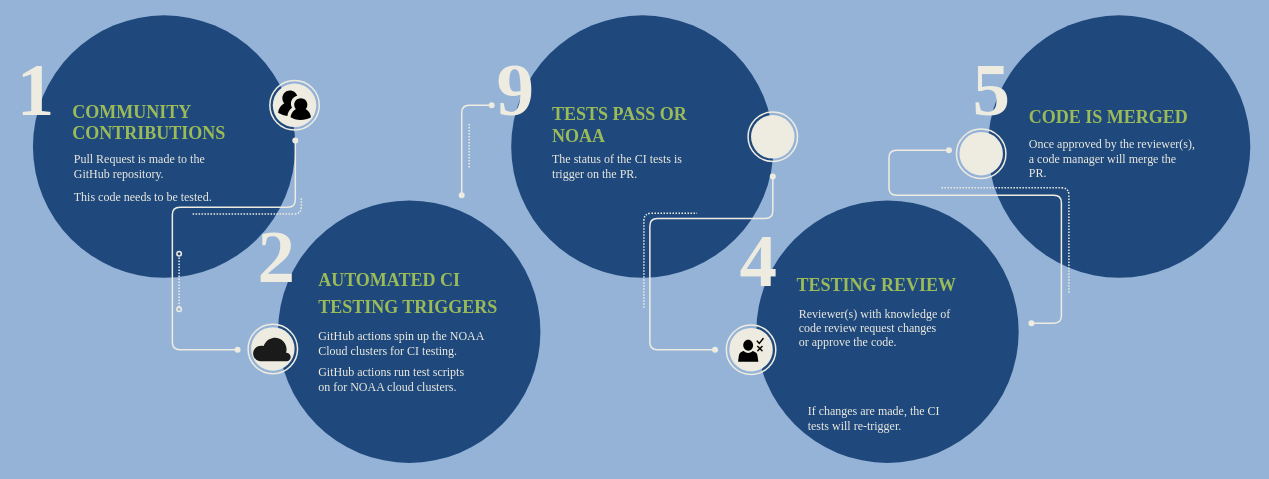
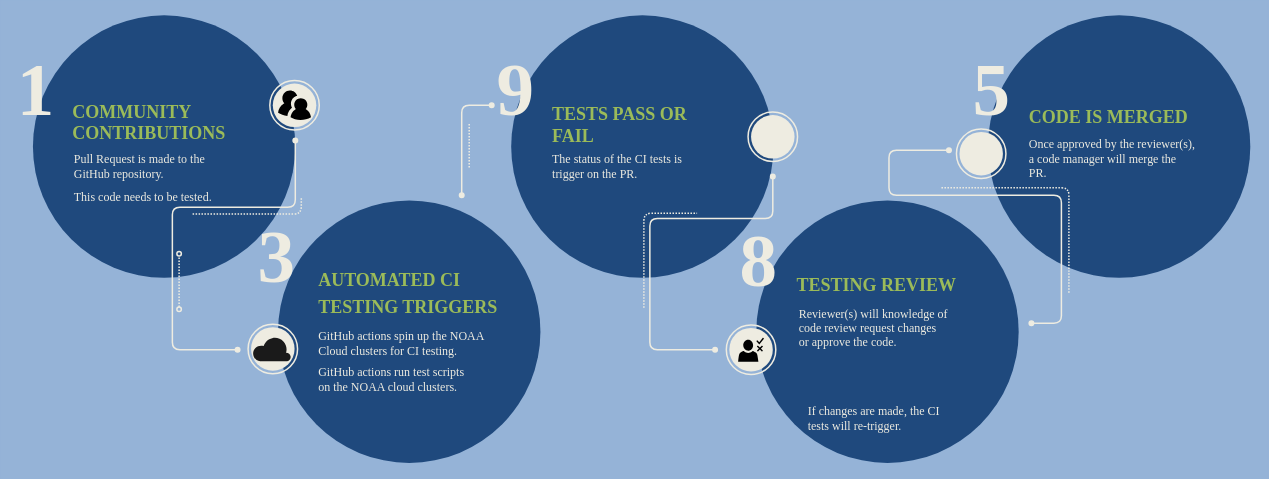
node "TESTS PASS OR NOAA": label "TESTS PASS OR NOAA" -> "TESTS PASS OR FAIL"
node "2": label "2" -> "3"
node "4": label "4" -> "8"
node "Reviewer(s) with knowledge of code review request changes or approve the code.": label "Reviewer(s) with knowledge of code review request changes or approve the code." -> "Reviewer(s) will knowledge of code review request changes or approve the code."
node "GitHub actions run test scripts on for NOAA cloud clusters.": label "GitHub actions run test scripts on for NOAA cloud clusters." -> "GitHub actions run test scripts on the NOAA cloud clusters."
